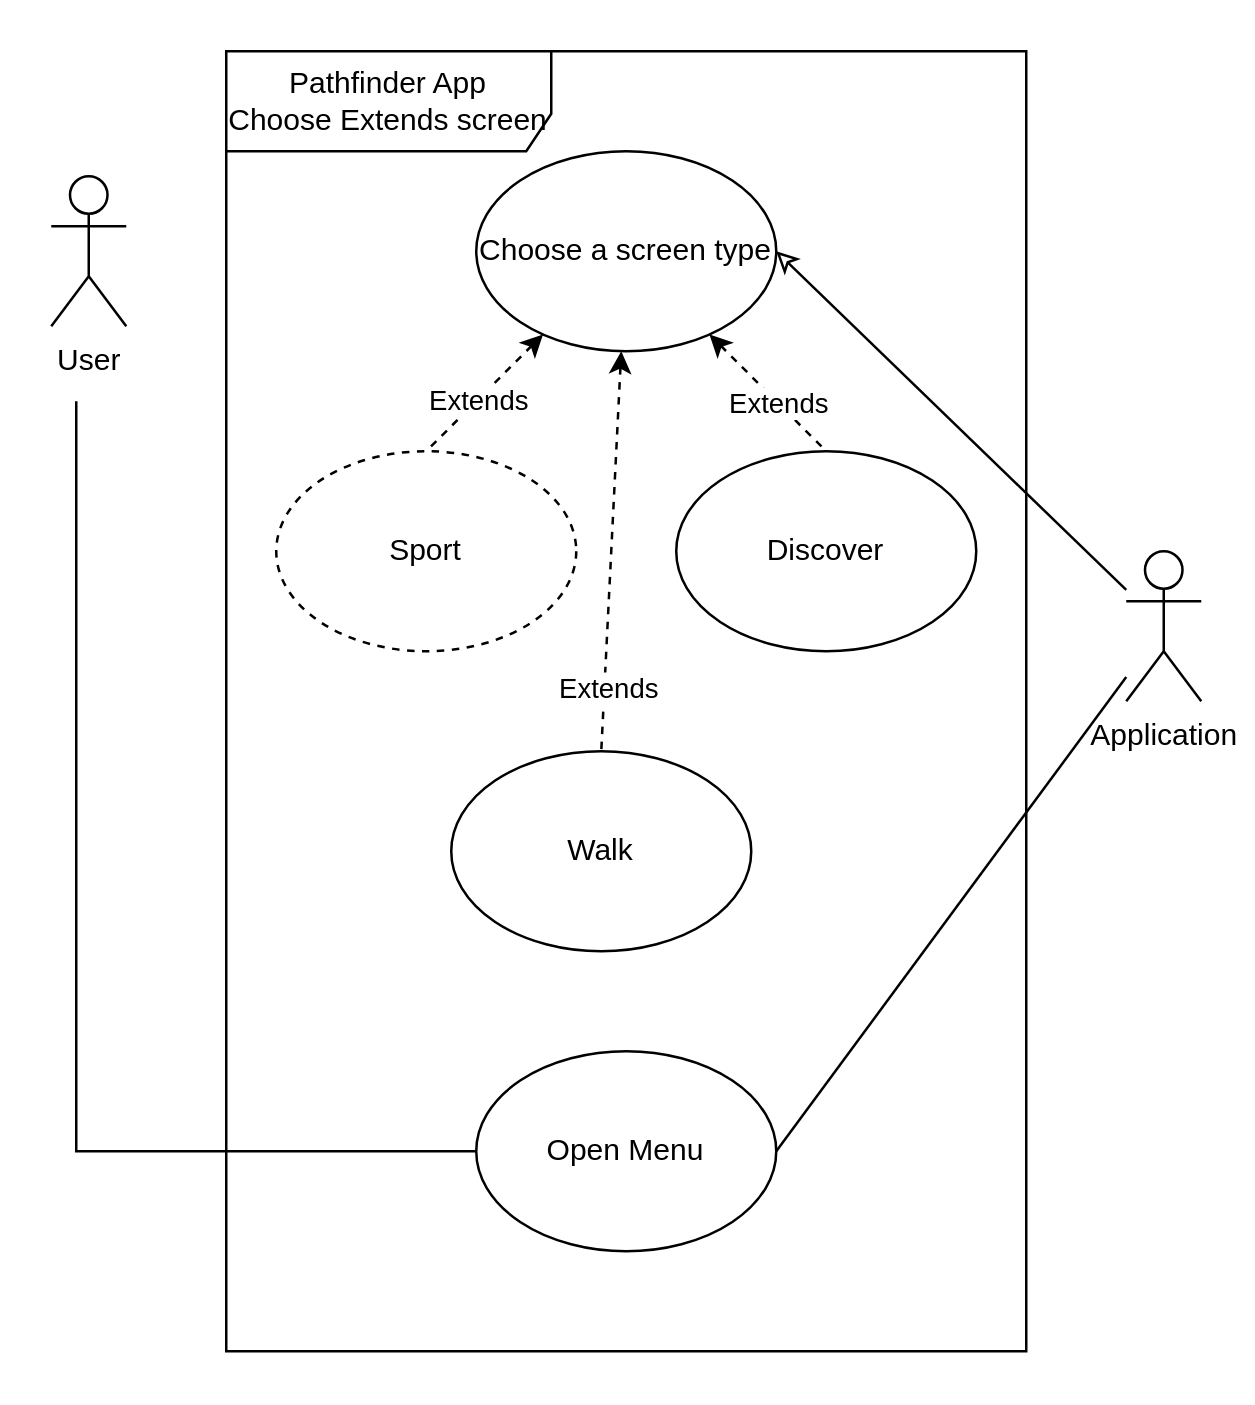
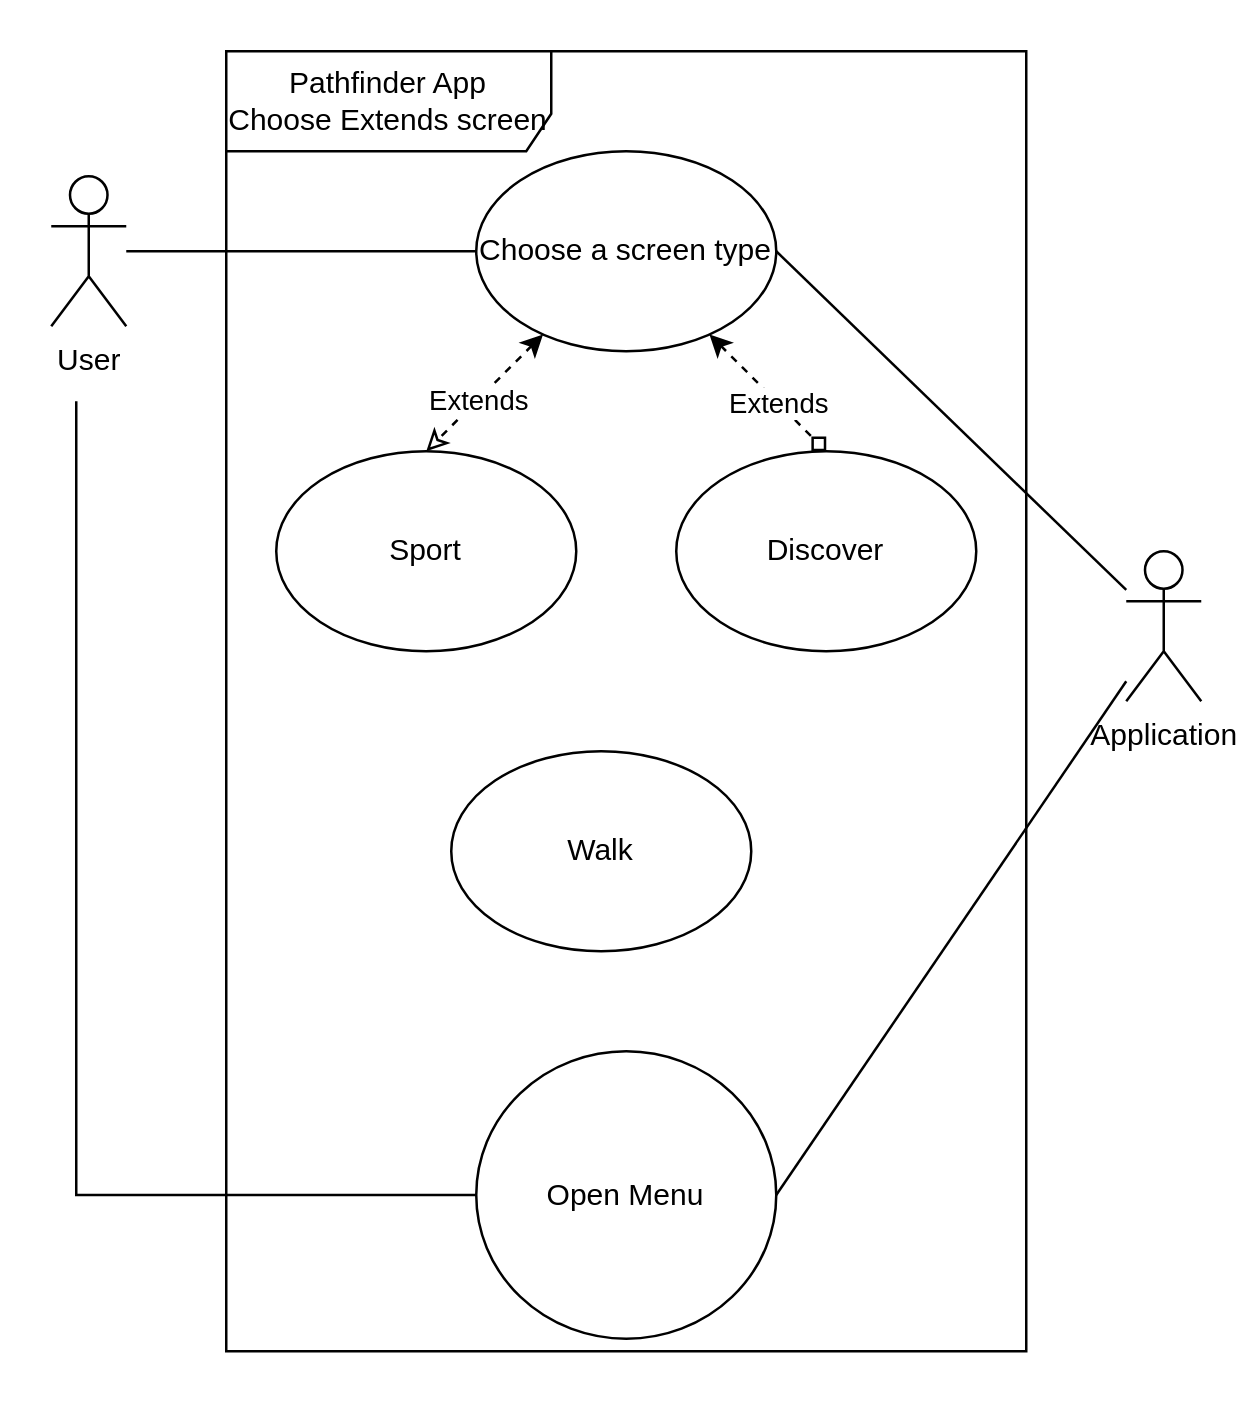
edge "User" -- "Choose a screen type": added
edge "Application" -> "Choose a screen type": arrowhead classic -> none
edge "Discover" -> "Choose a screen type": arrowhead none -> diamond
edge "Sport" -> "Choose a screen type": arrowhead none -> classic
edge "Walk" -> "Choose a screen type": removed, label "Extends"
node "Sport": style dashed -> solid
node "Open Menu": size 300x200 -> 300x288
